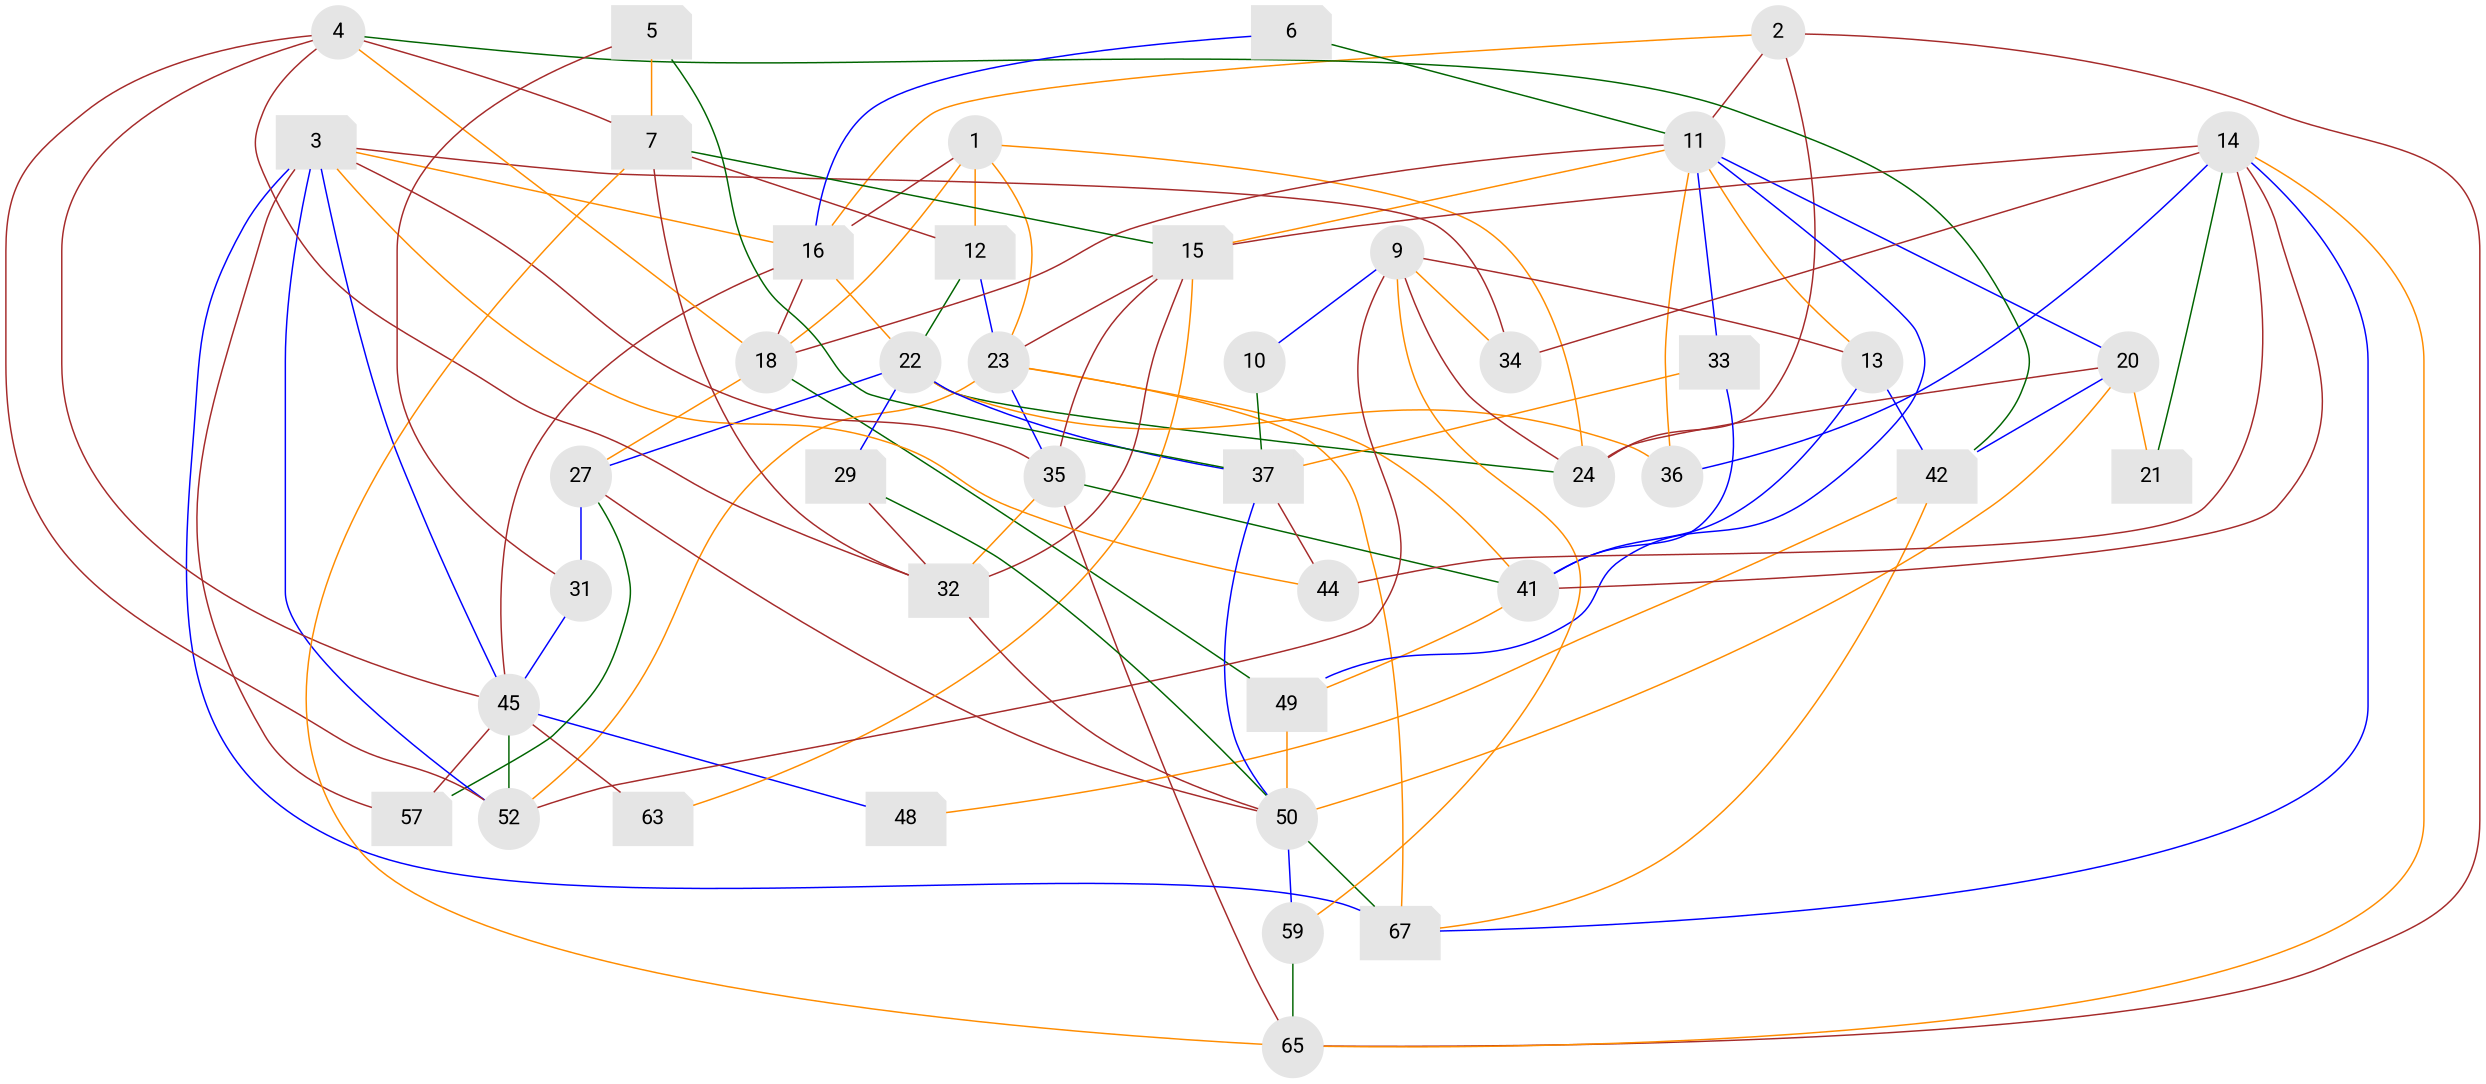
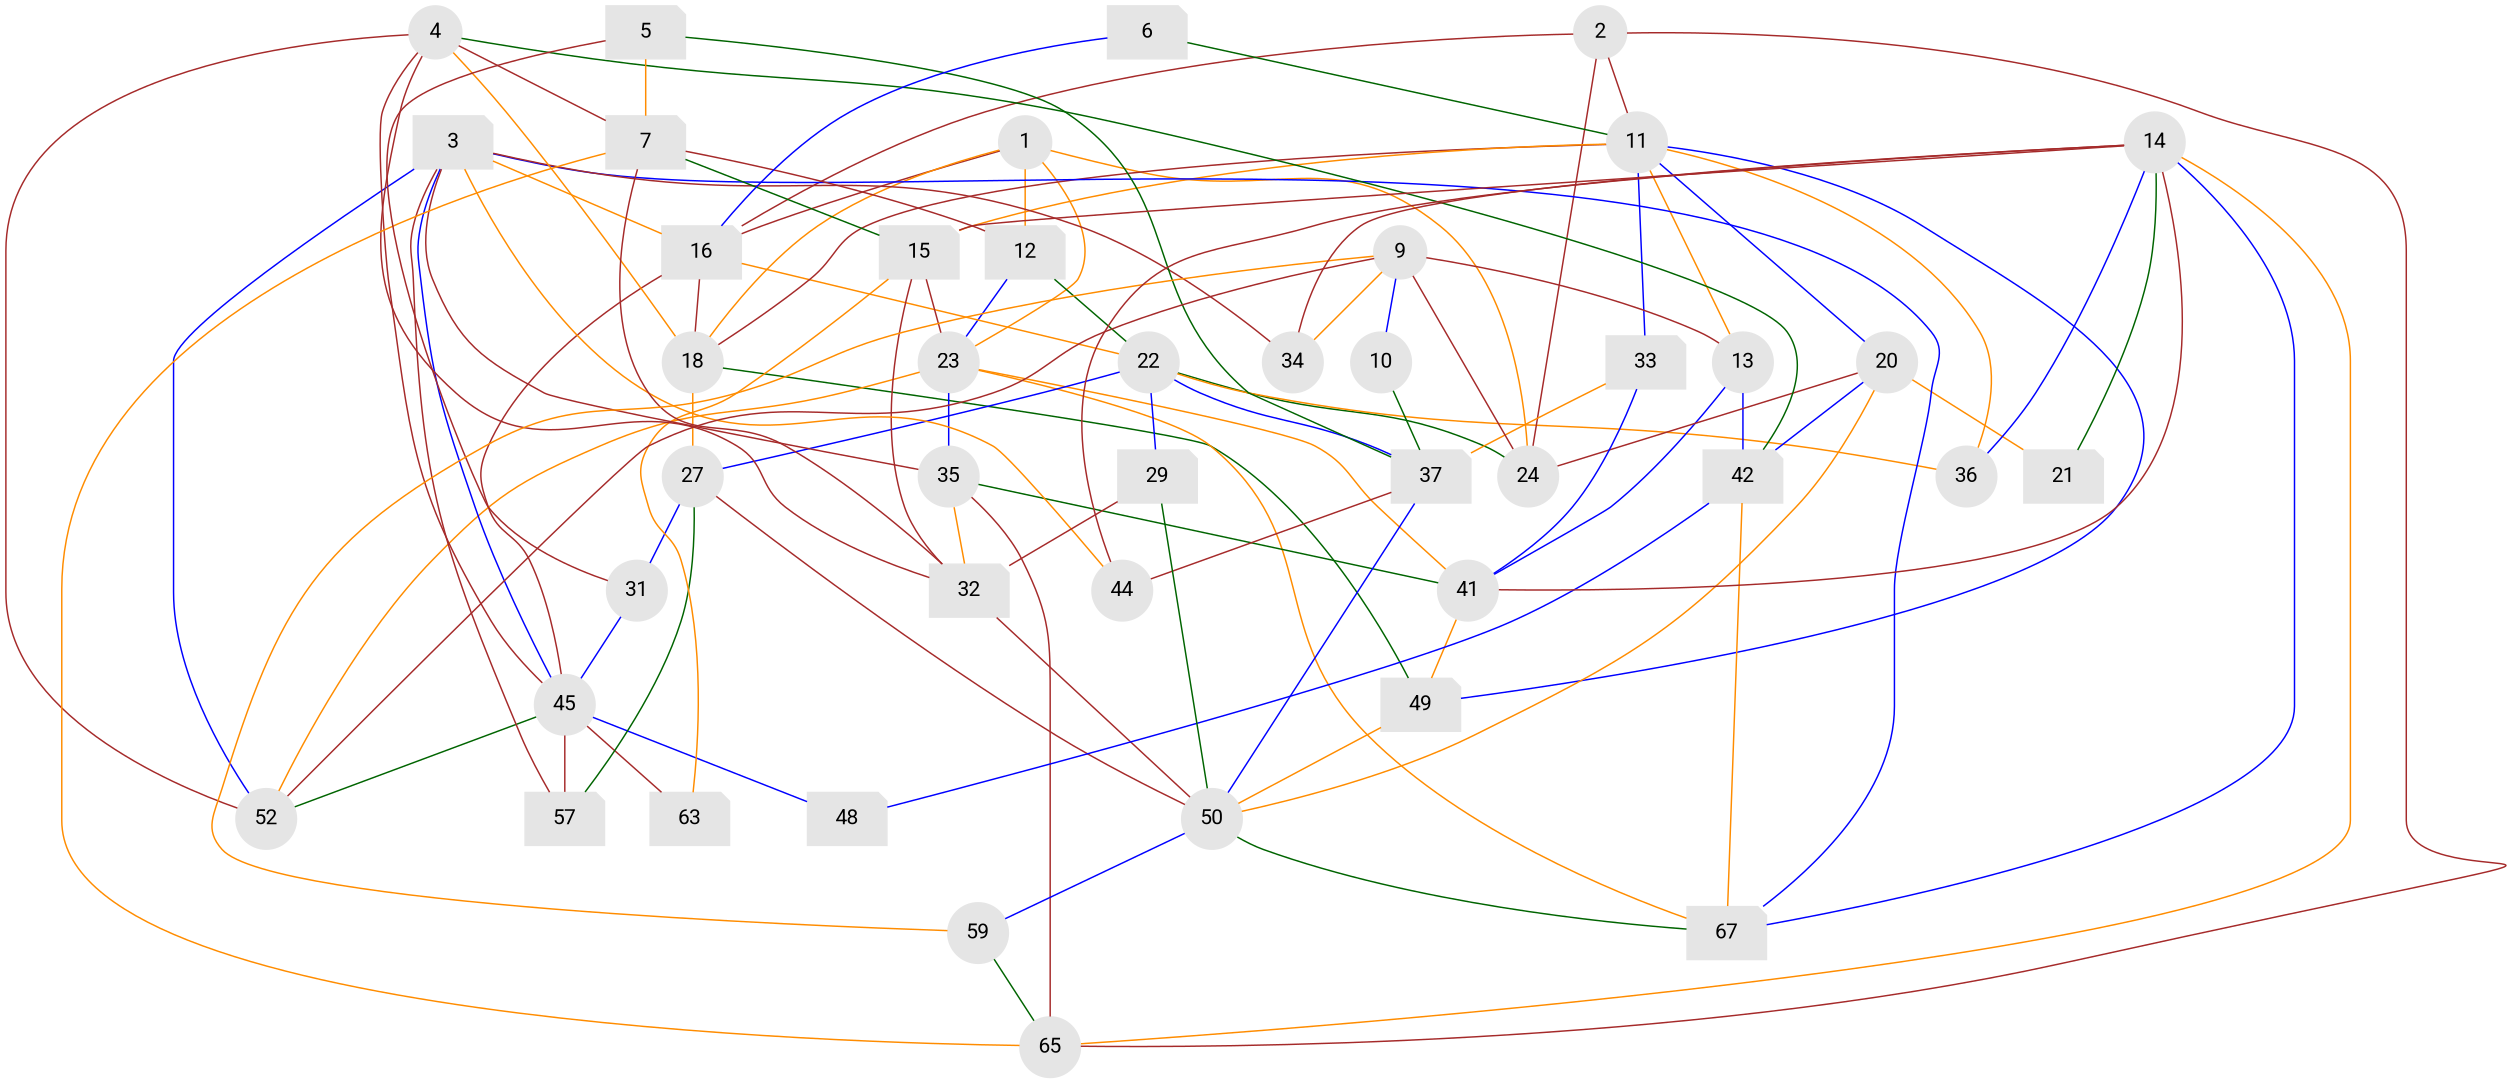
edge "2" -- "16": color darkorange -> brown
edge "15" -- "35": removed
edge "42" -- "48": color darkorange -> blue
